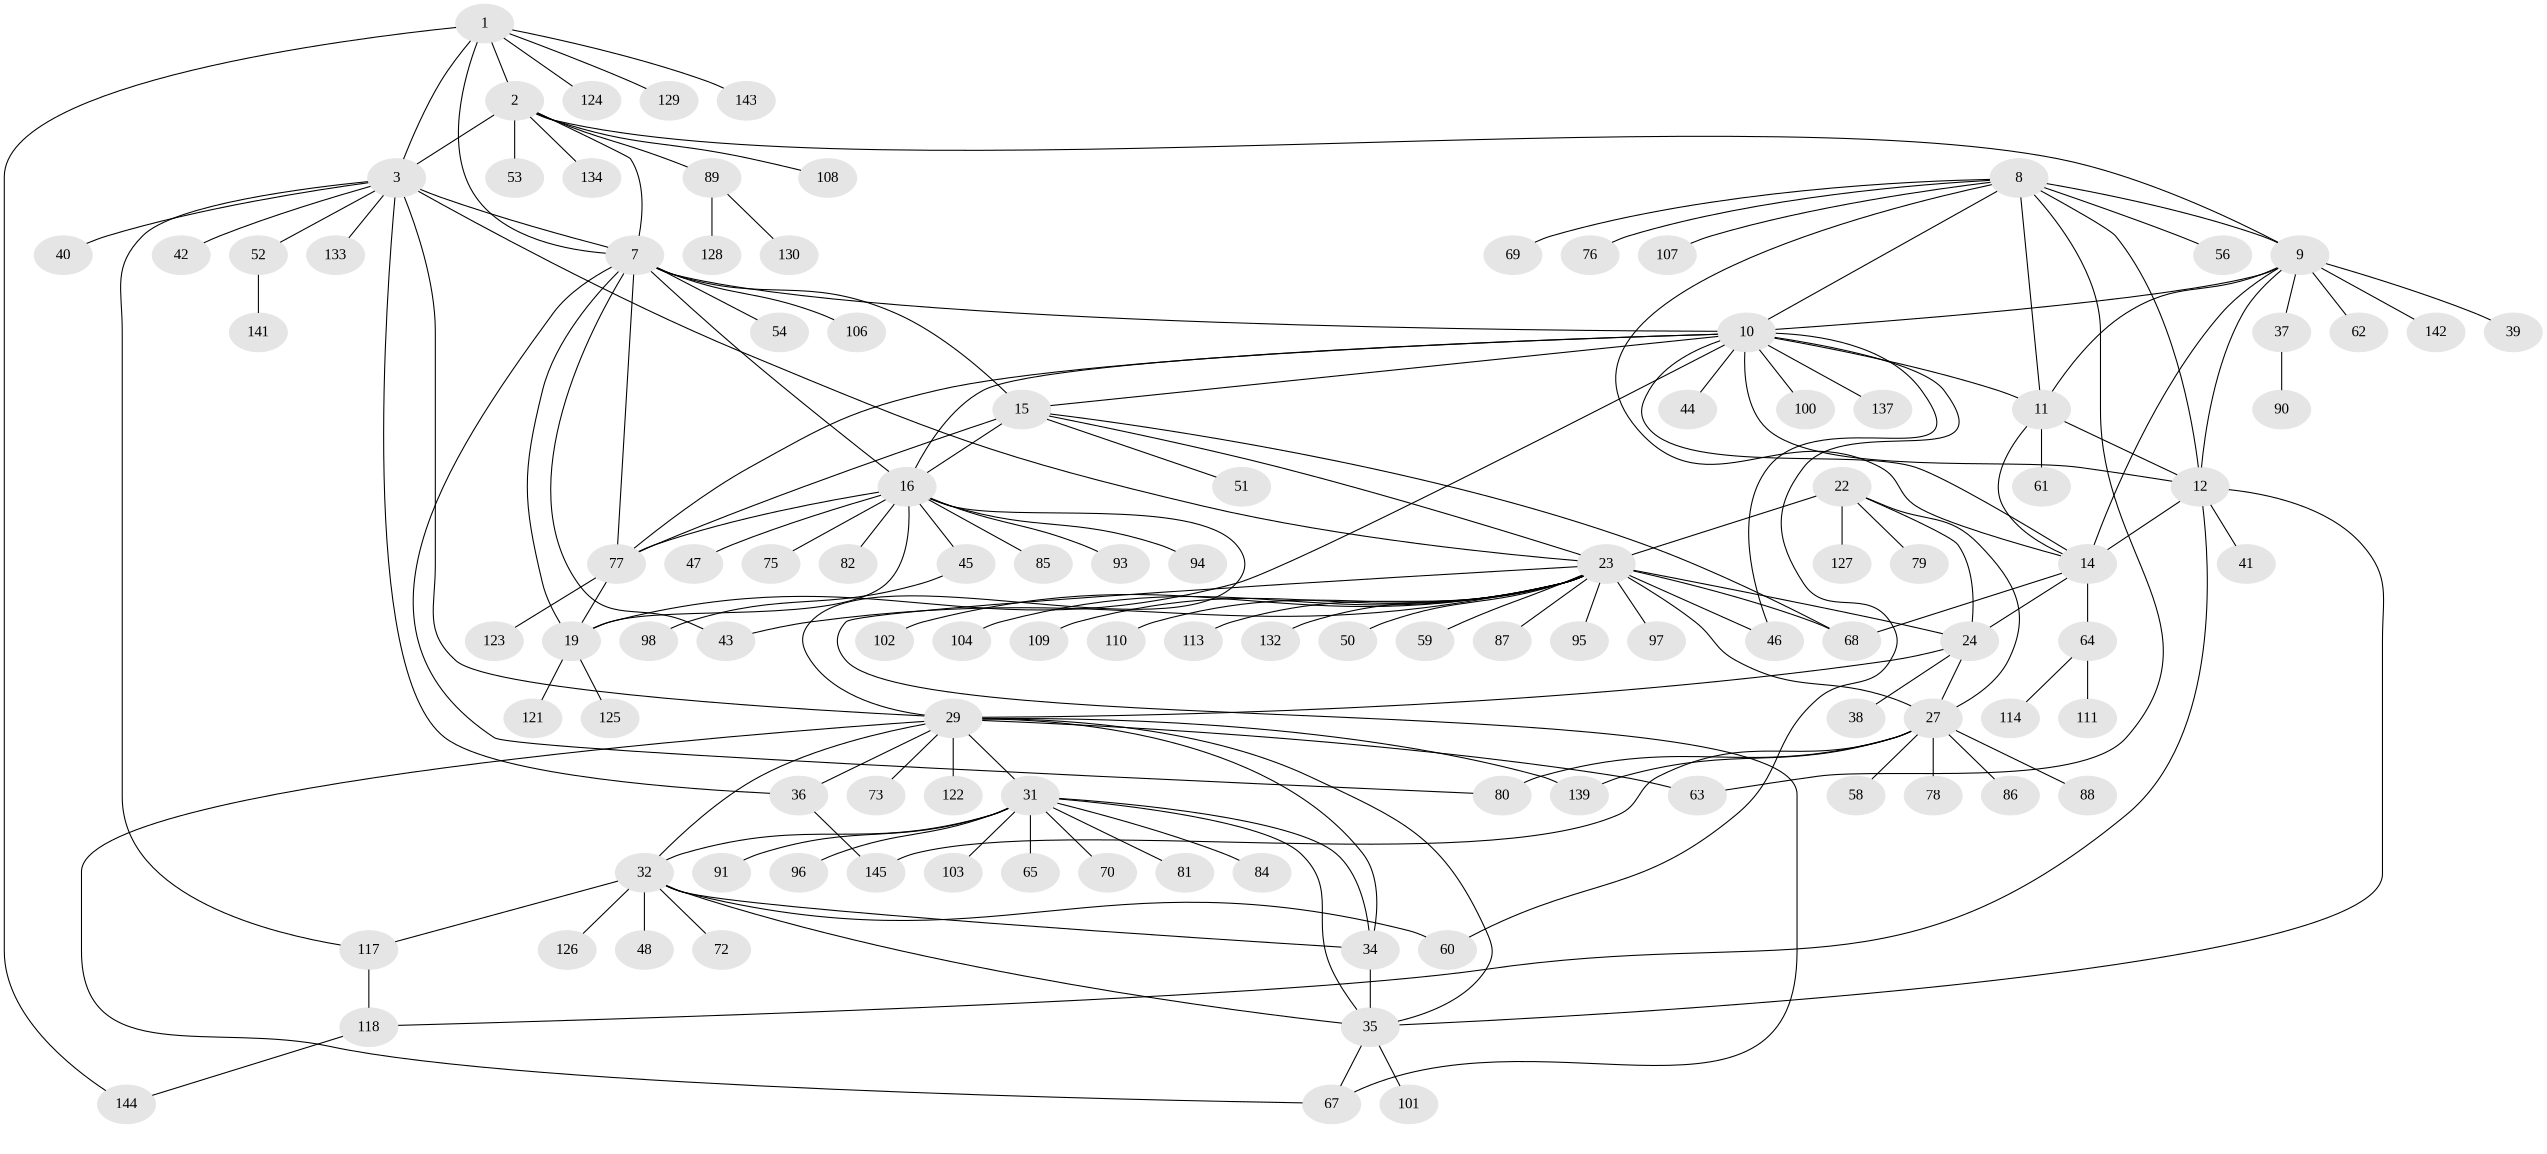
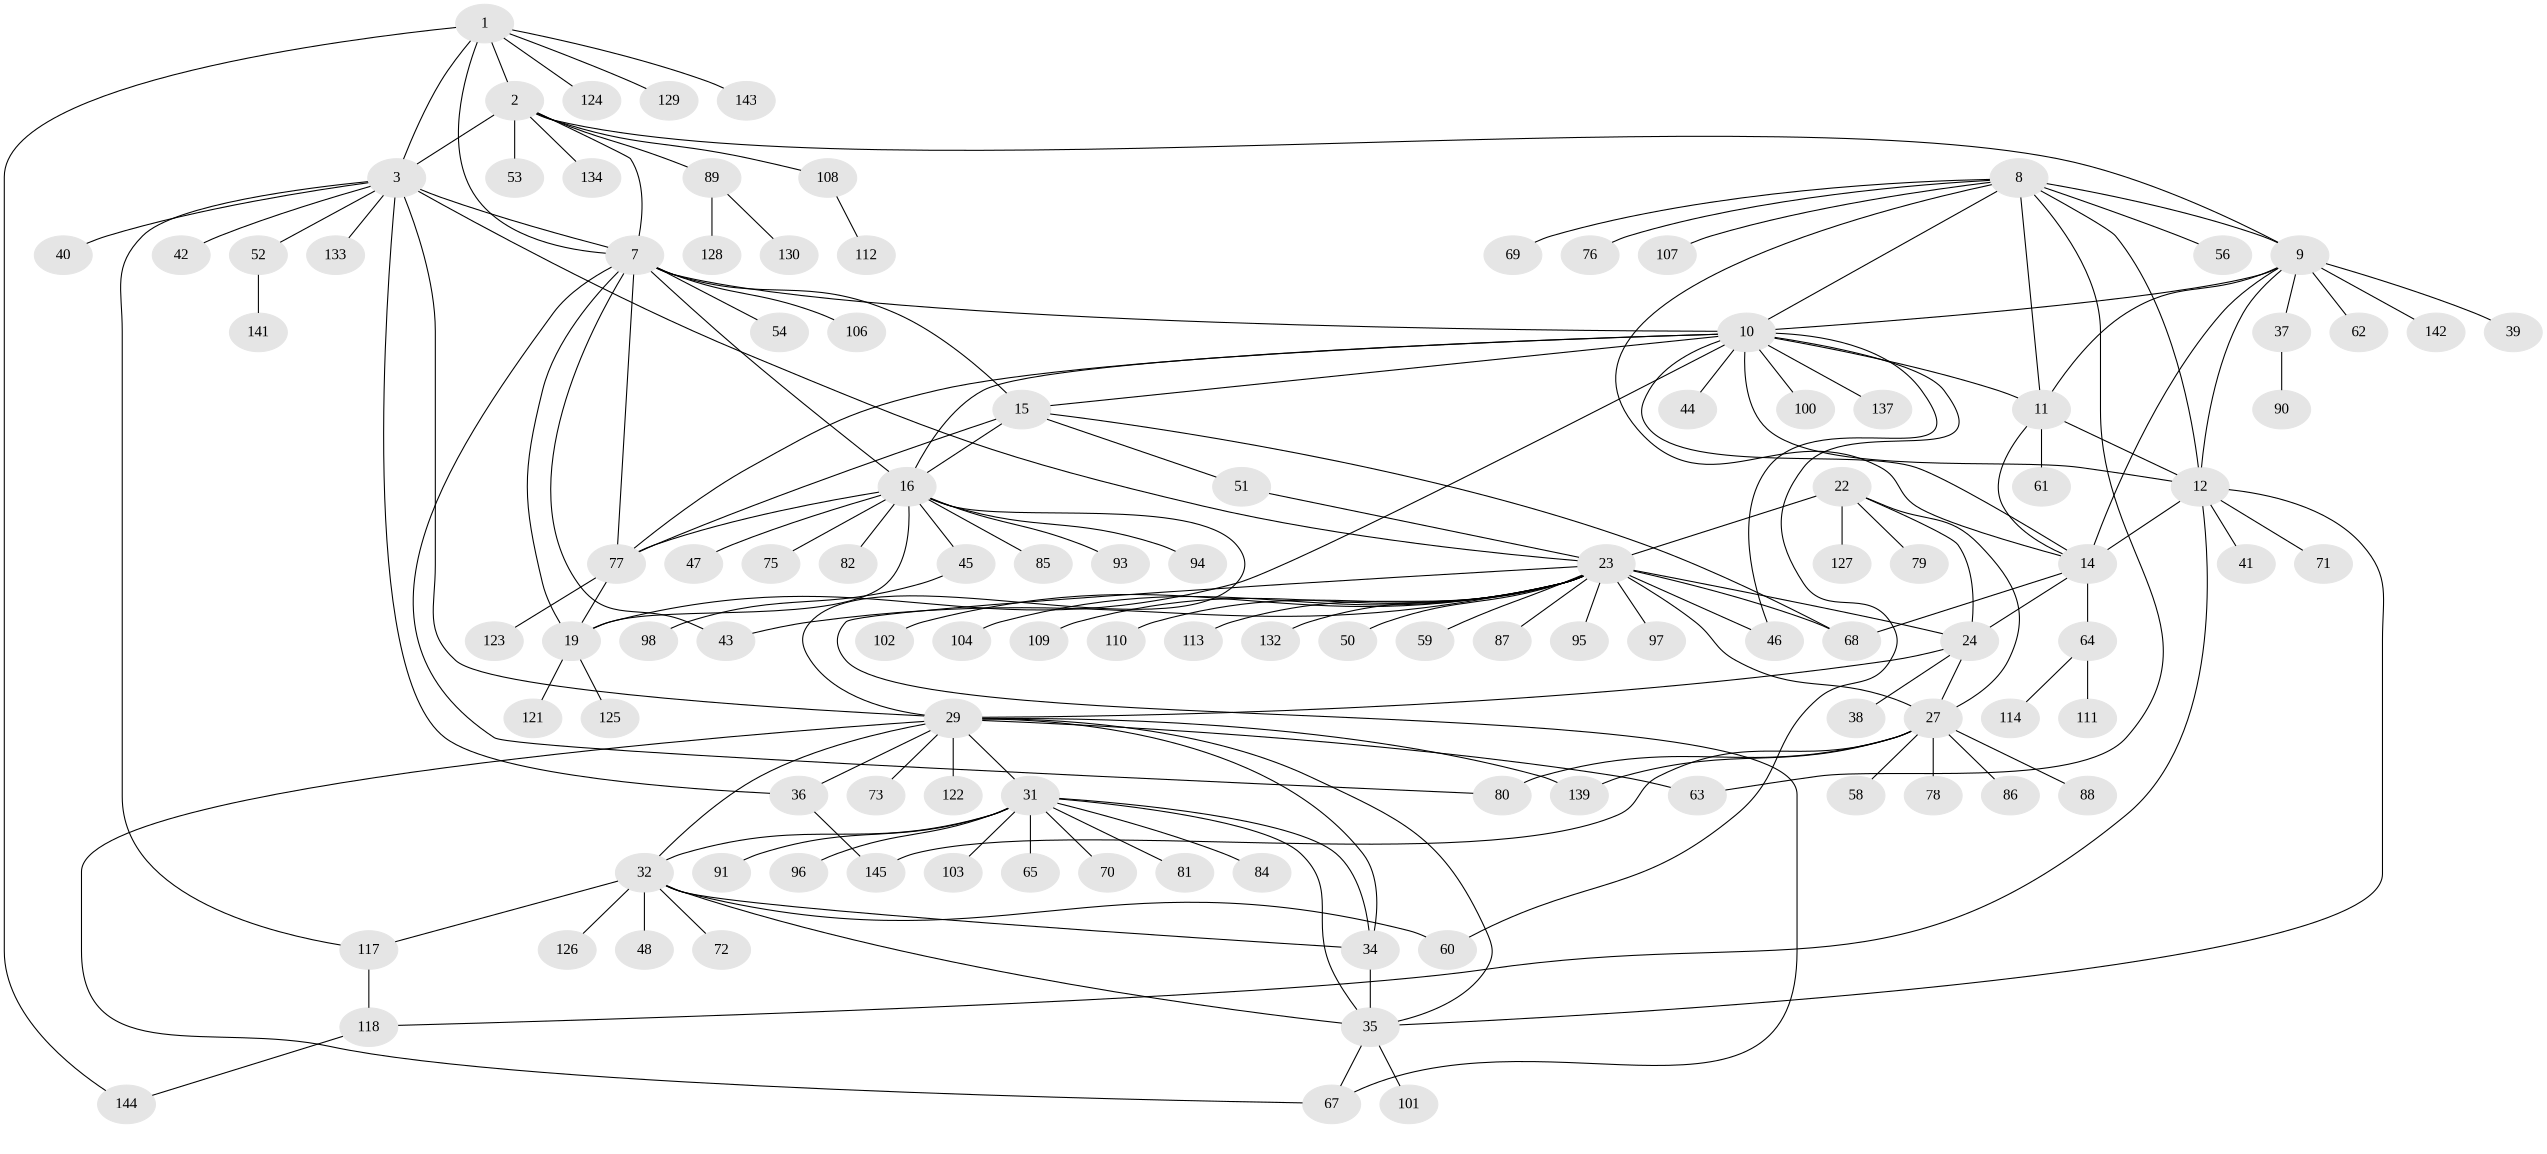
node "112": added
edge "15" -- "23": now "51" -- "23"
node "71": added
